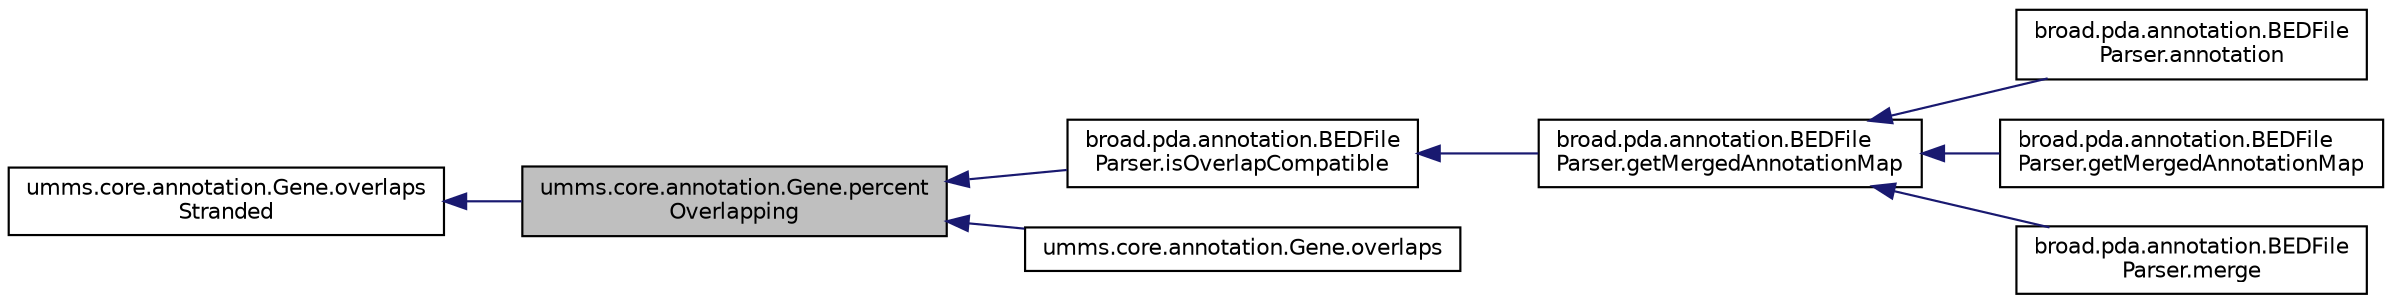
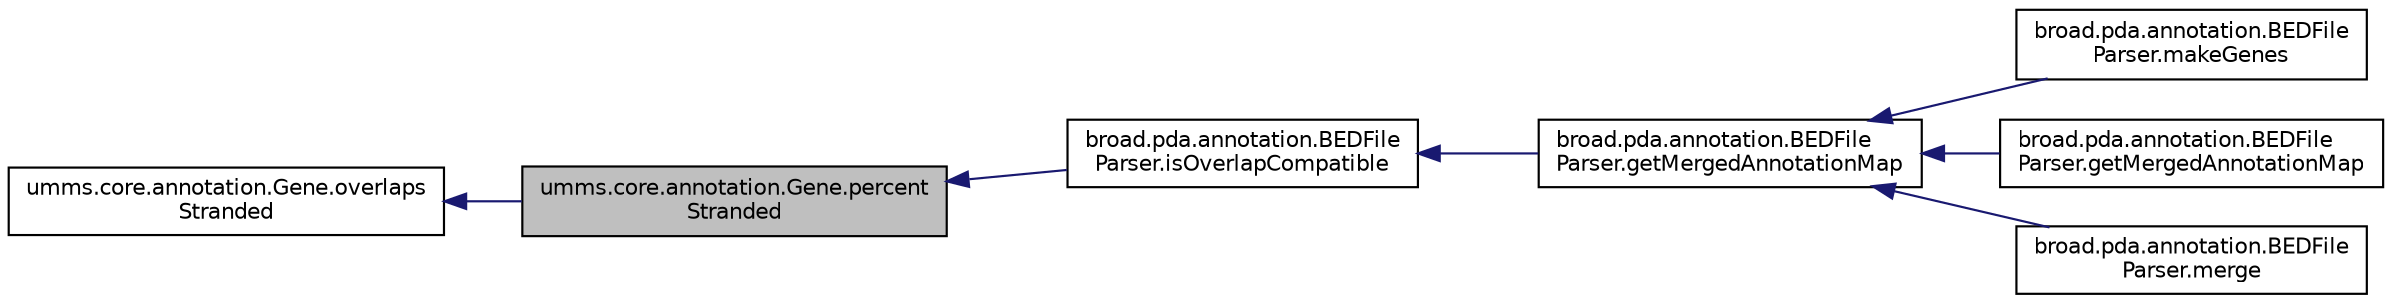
node "broad.pda.annotation.BEDFile Parser.annotation": label "broad.pda.annotation.BEDFile Parser.annotation" -> "broad.pda.annotation.BEDFile Parser.makeGenes"
node "umms.core.annotation.Gene.percent Overlapping": label "umms.core.annotation.Gene.percent Overlapping" -> "umms.core.annotation.Gene.percent Stranded"
node "umms.core.annotation.Gene.overlaps": removed
